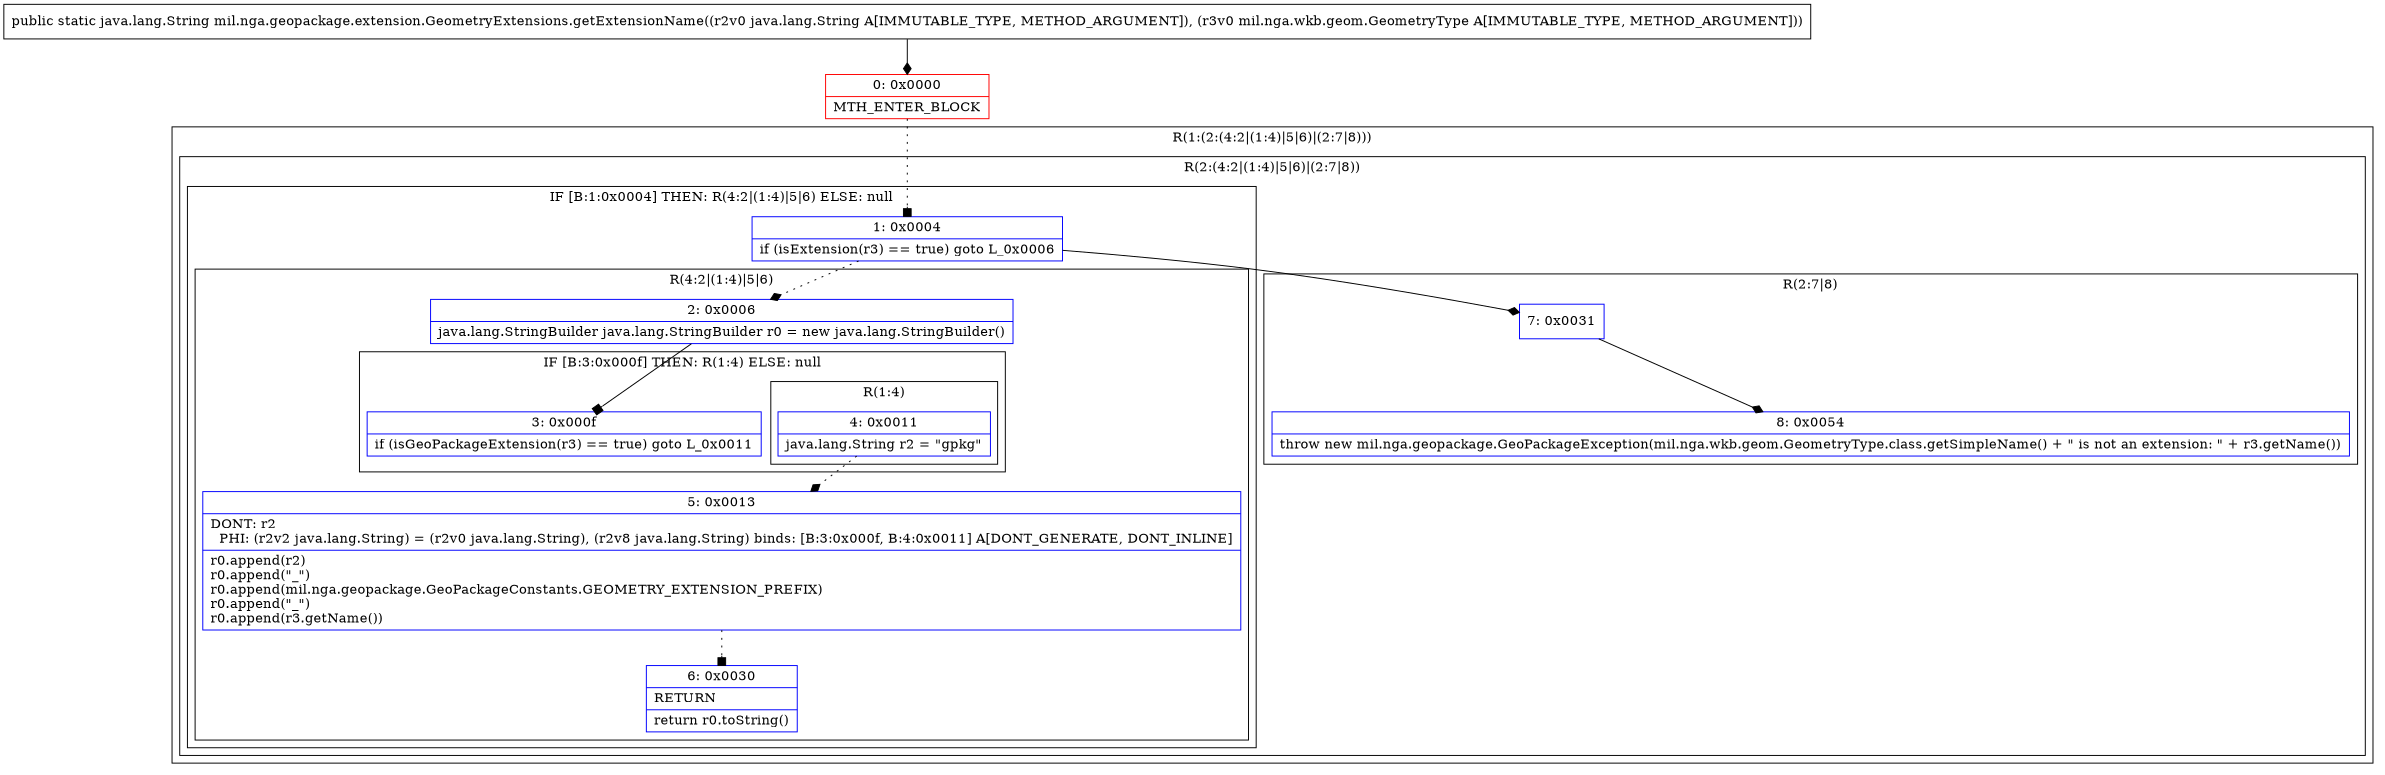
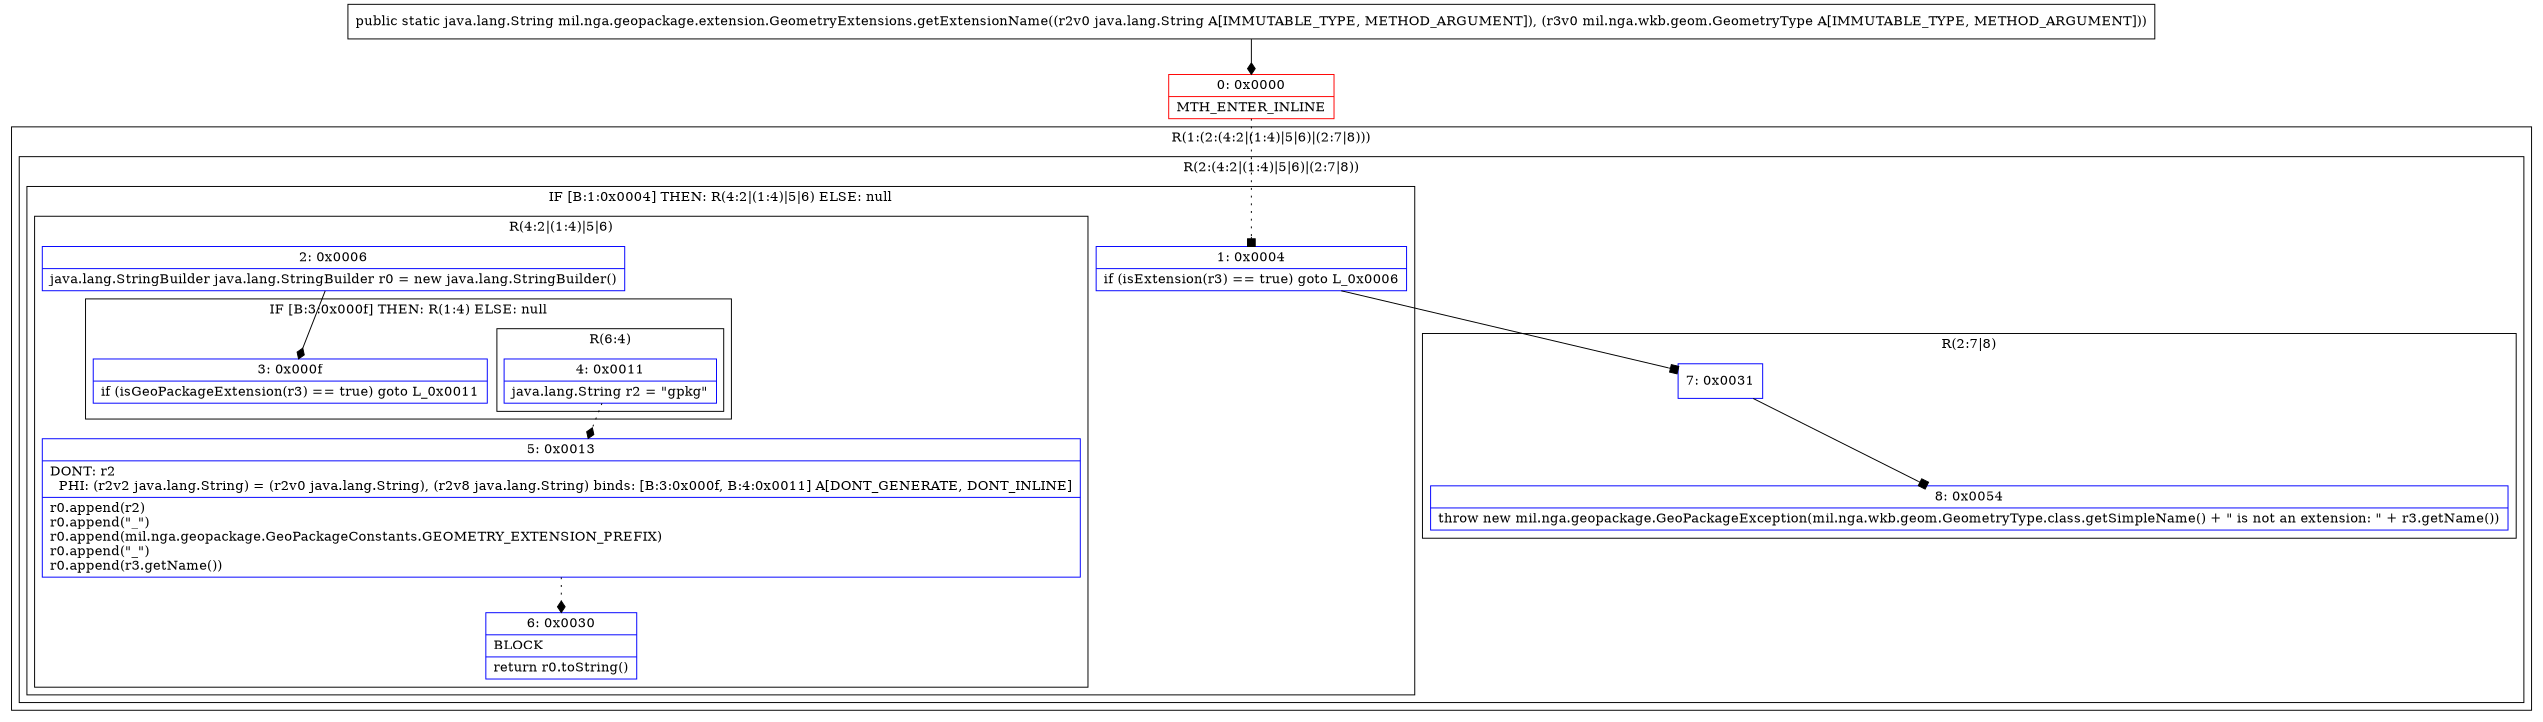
node "0: 0x0000": text "MTH_ENTER_BLOCK" -> "MTH_ENTER_INLINE"
edge "1: 0x0004" -> "2: 0x0006": removed
edge "1: 0x0004" -> "7: 0x0031": arrowhead diamond -> box
edge "7: 0x0031" -> "8: 0x0054": arrowhead diamond -> box
edge "2: 0x0006" -> "3: 0x000f": arrowhead box -> diamond
cluster "R(1:4)": label "R(1:4)" -> "R(6:4)"
edge "5: 0x0013" -> "6: 0x0030": arrowhead box -> diamond
node "6: 0x0030": text "RETURN" -> "BLOCK"
